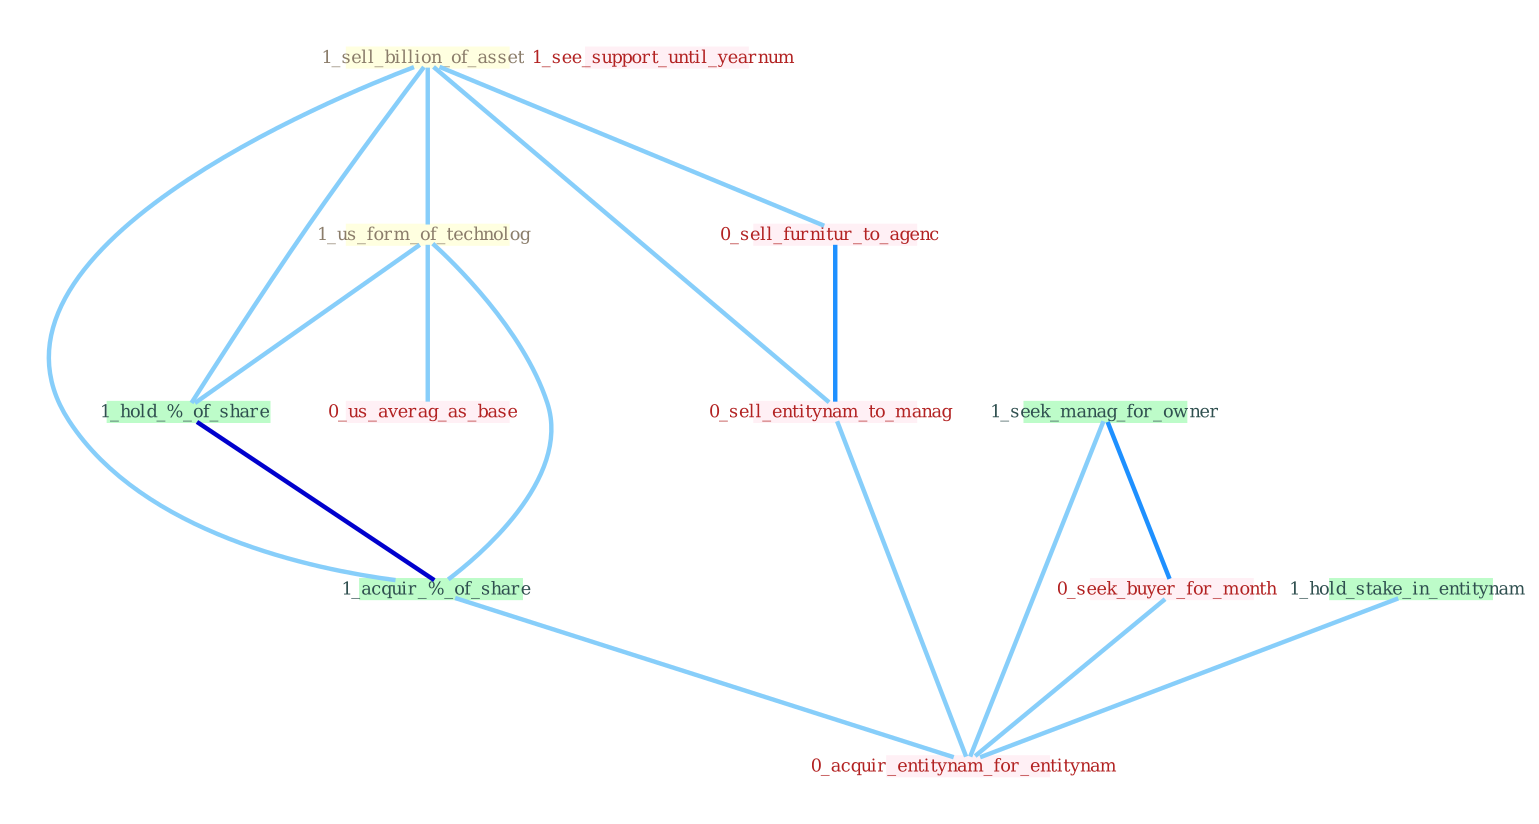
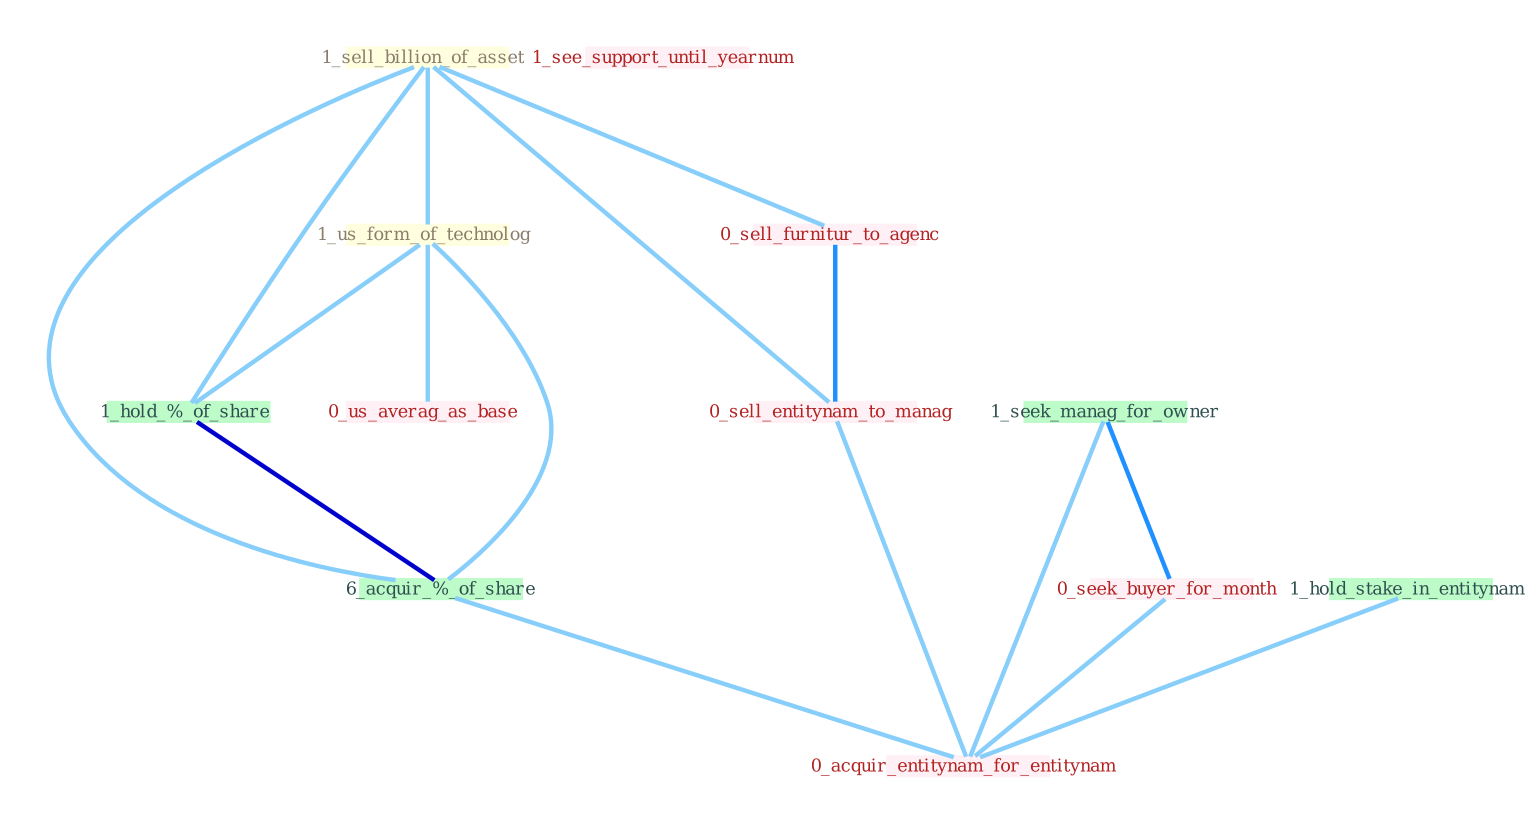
node "1_acquir_%_of_share": label "1_acquir_%_of_share" -> "6_acquir_%_of_share"
